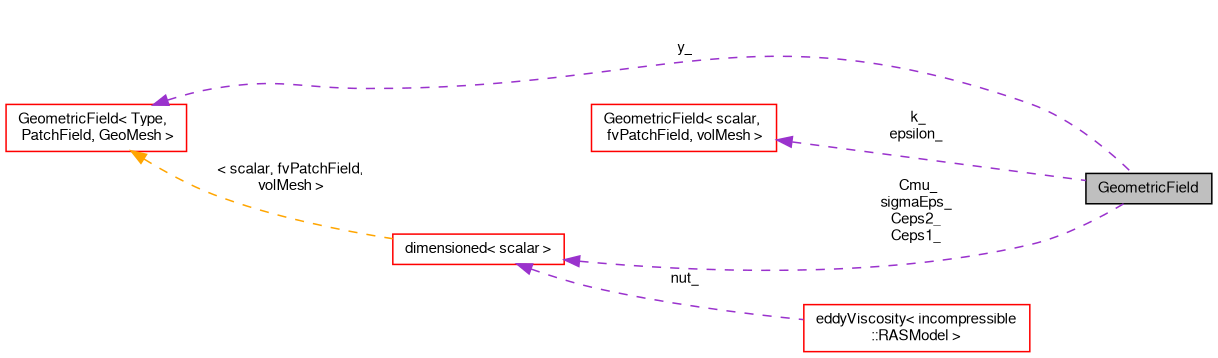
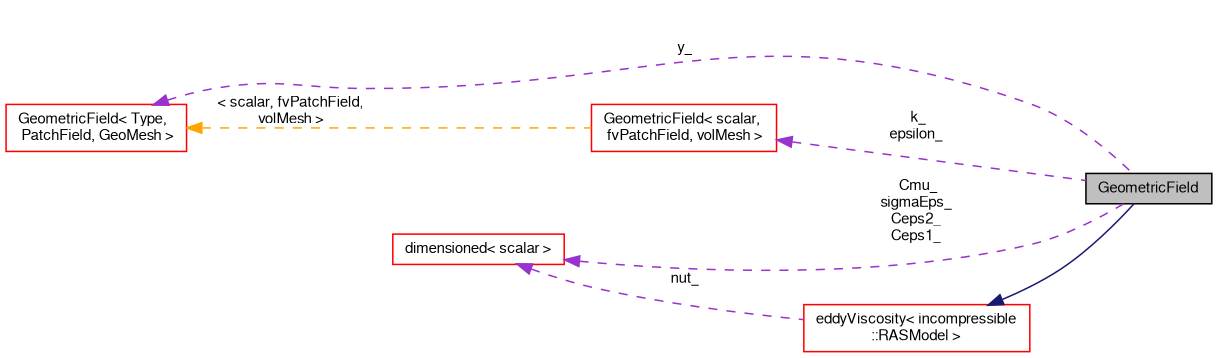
edge "dimensioned< scalar >" -> "GeometricField< Type, PatchField, GeoMesh >": now "GeometricField< scalar, fvPatchField, volMesh >" -> "GeometricField< Type, PatchField, GeoMesh >"
edge "GeometricField" -> "eddyViscosity< incompressible ::RASModel >": added
